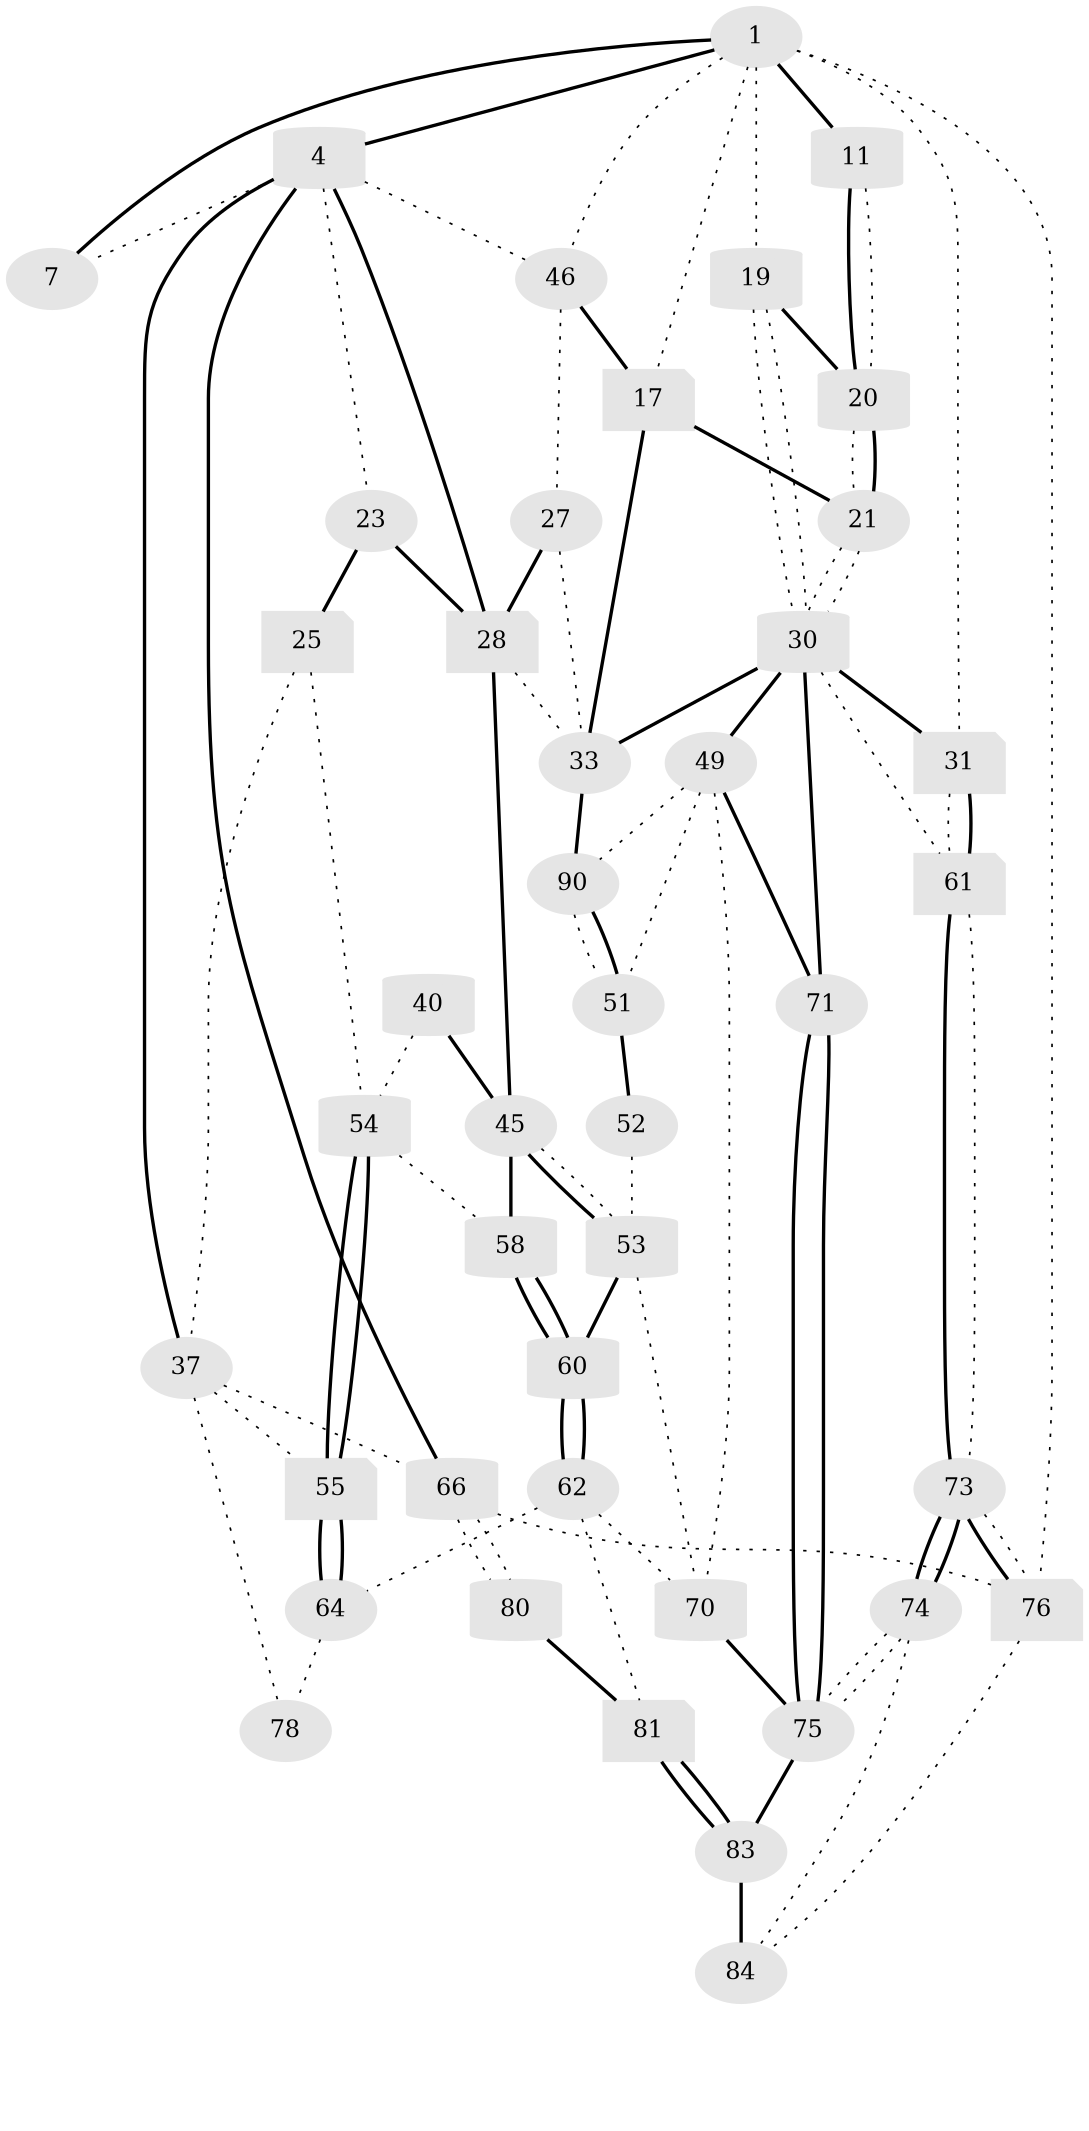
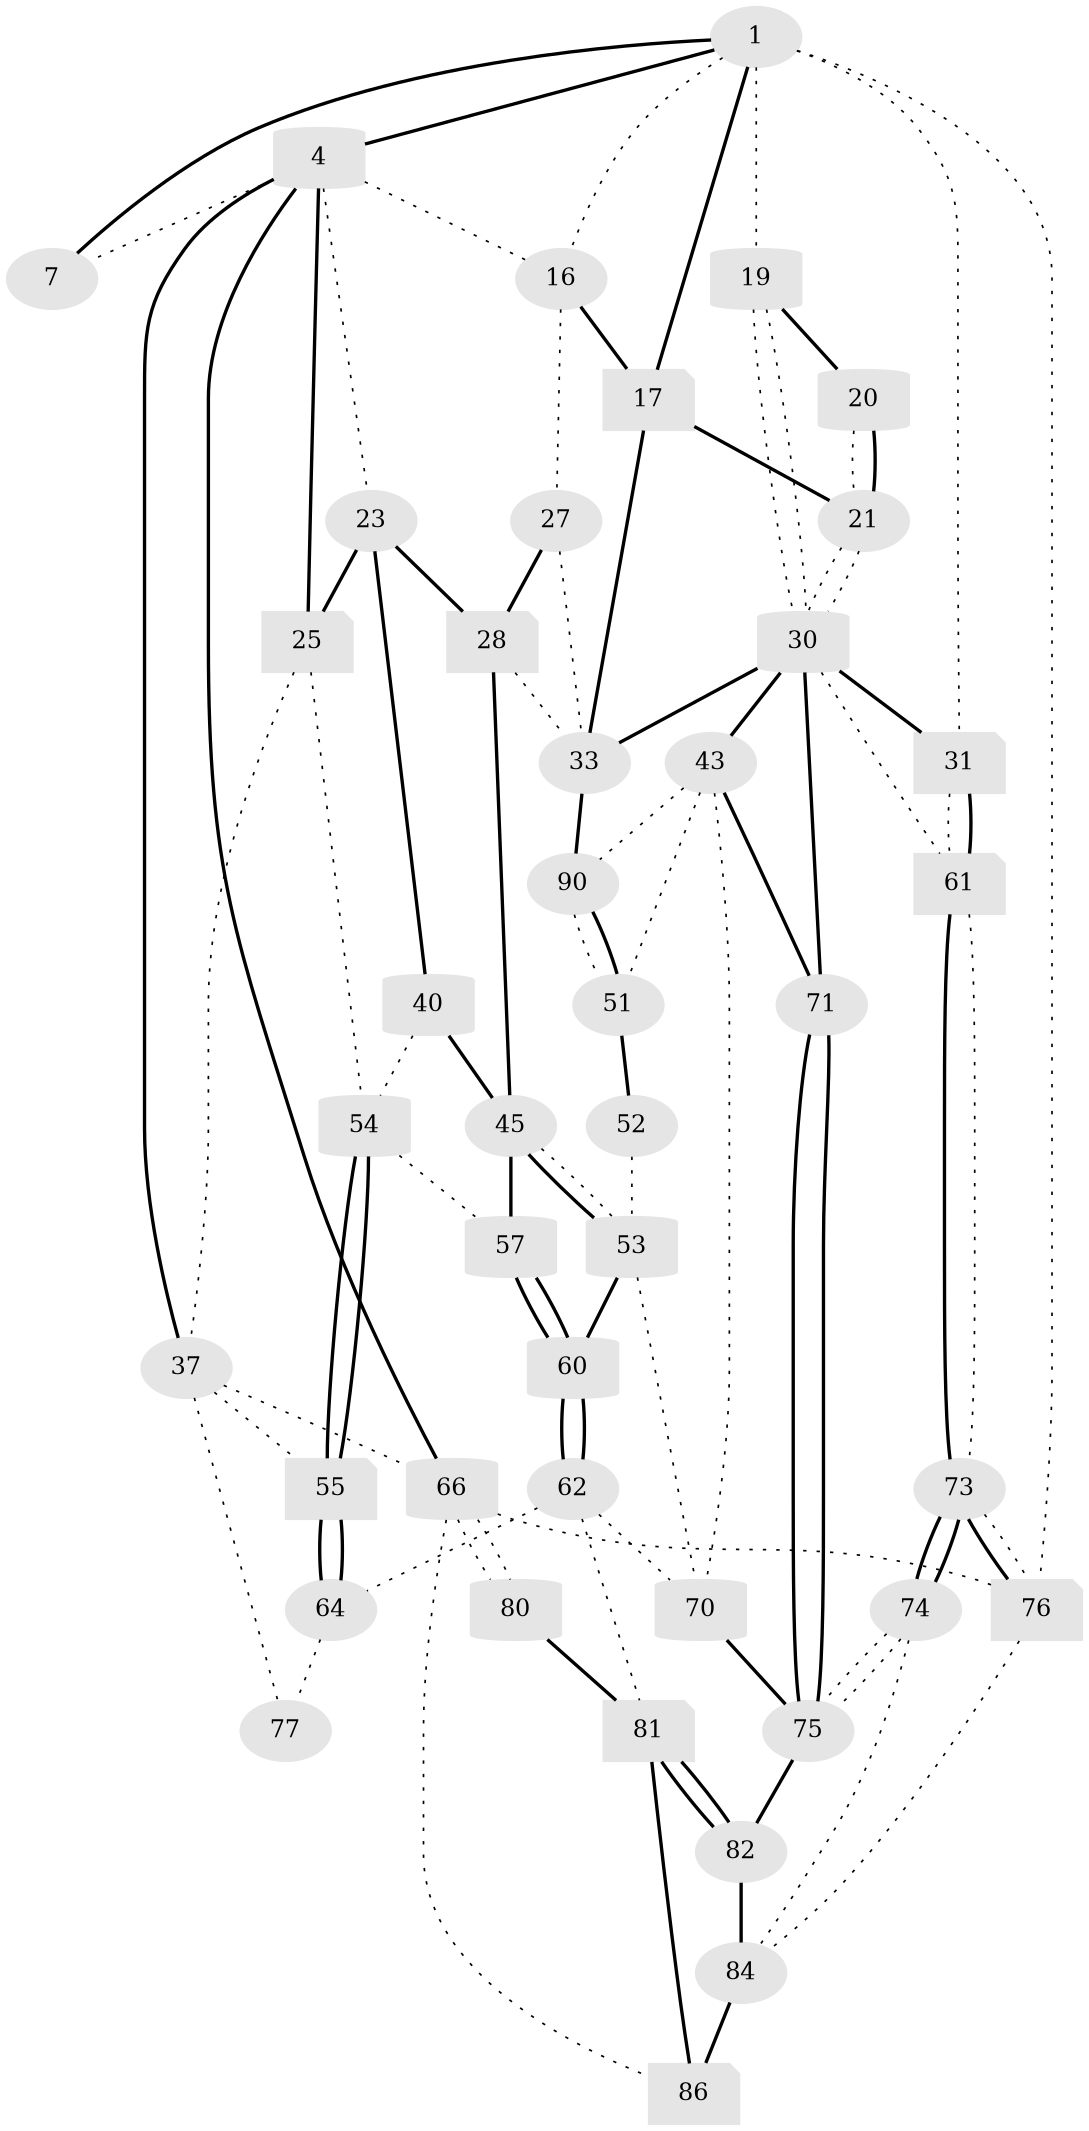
node "11": removed
edge "1" -- "17": style dotted -> bold
node "46": label "46" -> "16"
edge "4" -- "28": now "4" -- "25"
edge "23" -- "40": added
node "49": label "49" -> "43"
node "58": label "58" -> "57"
node "78": label "78" -> "77"
node "83": label "83" -> "82"
node "86": added
